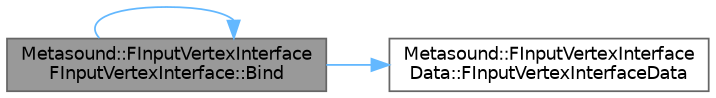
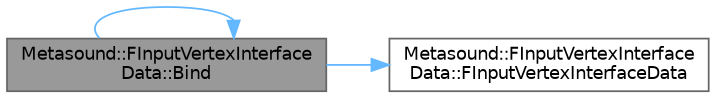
node "Metasound::FInputVertexInterface FInputVertexInterface::Bind": label "Metasound::FInputVertexInterface FInputVertexInterface::Bind" -> "Metasound::FInputVertexInterface Data::Bind"
